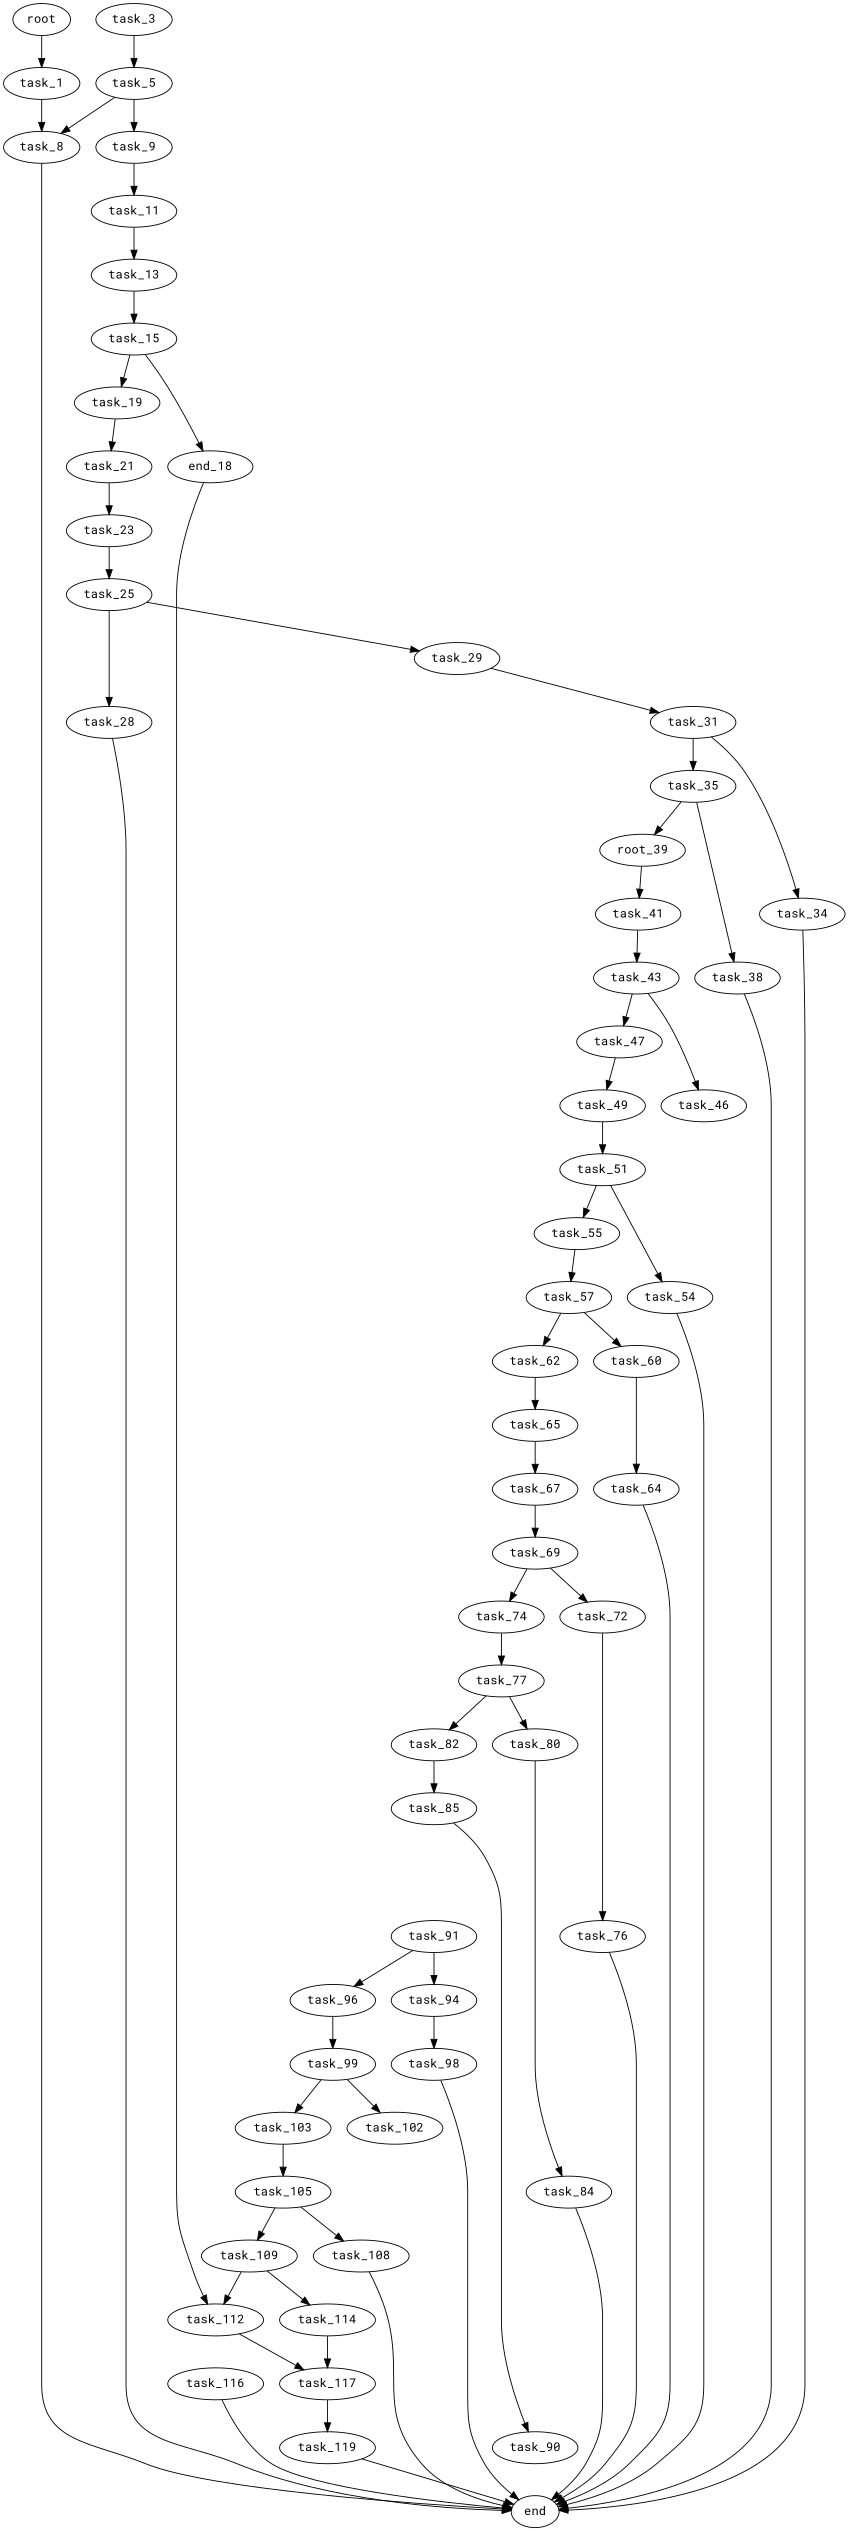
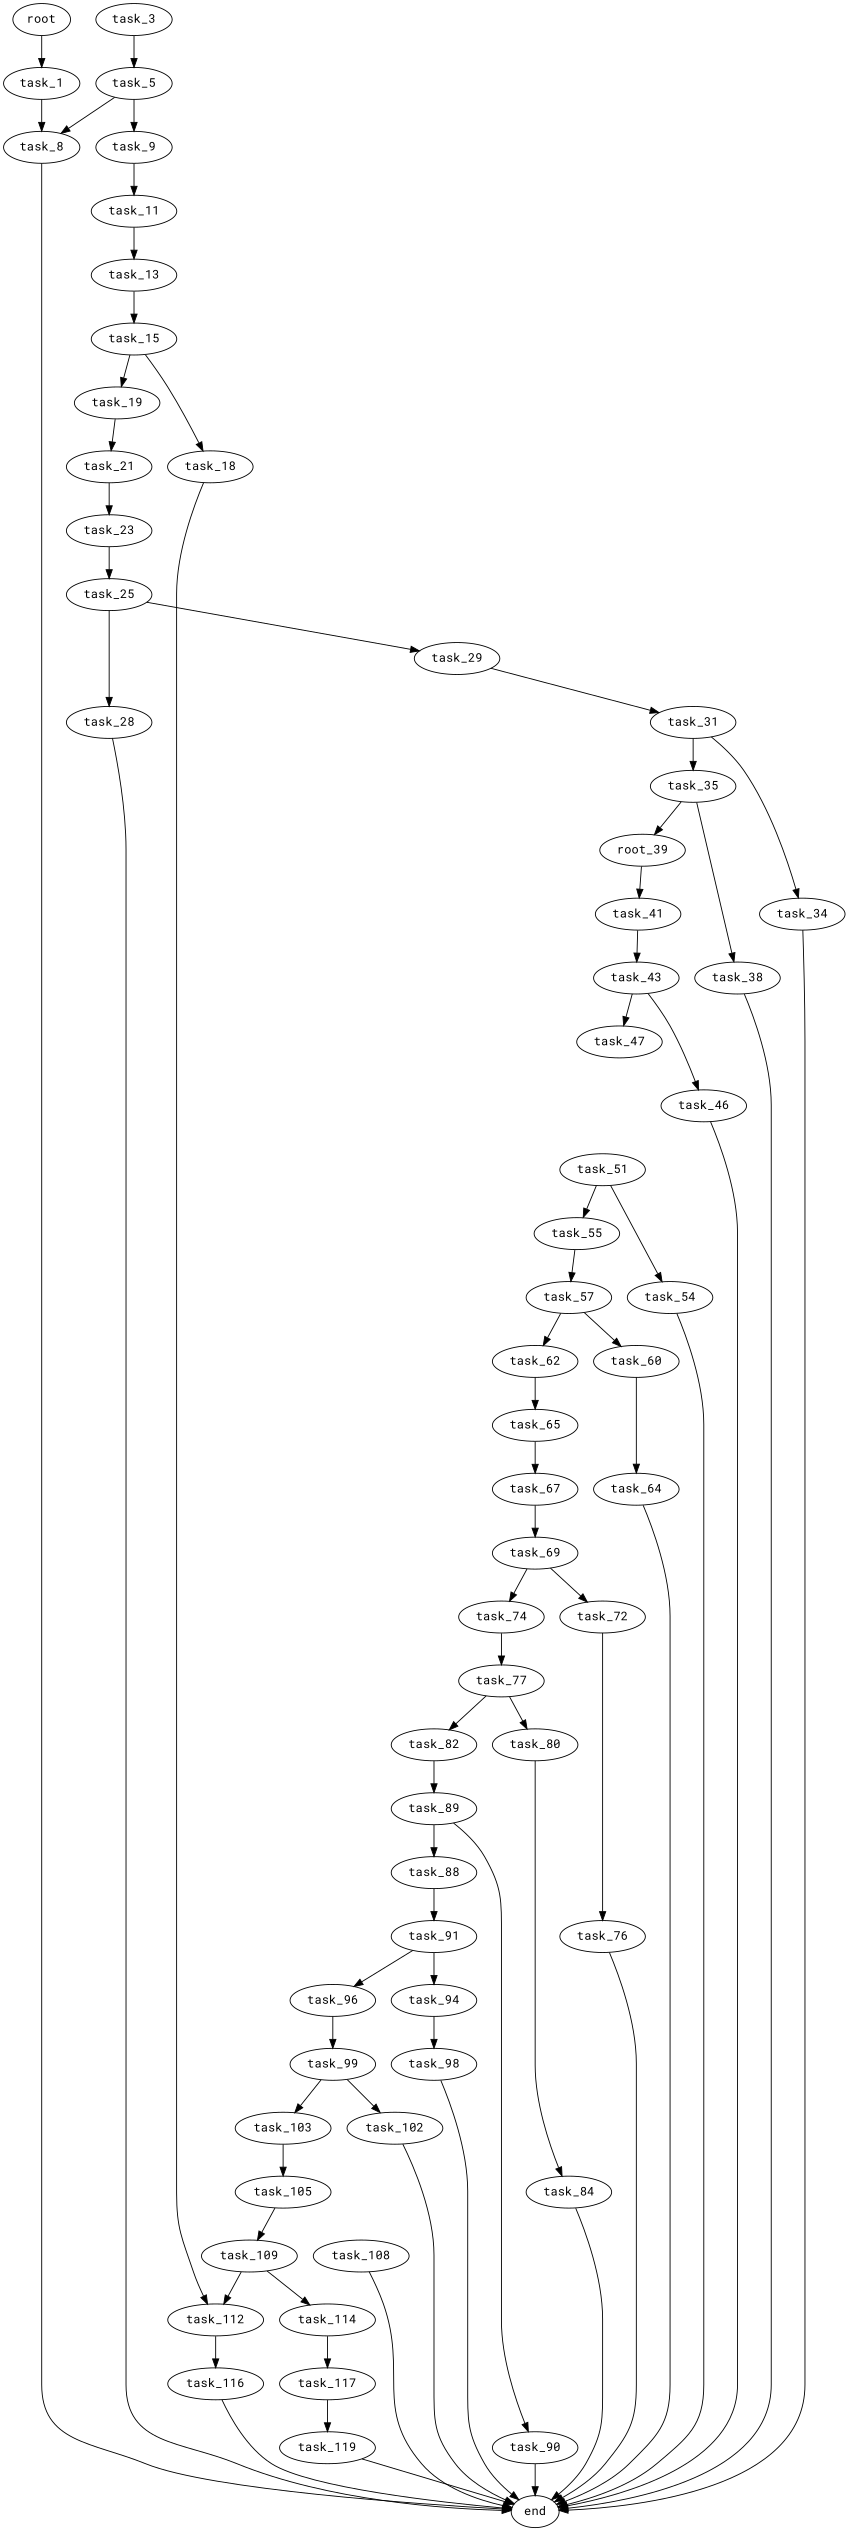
node "end_18": label "end_18" -> "task_18"
node "task_49": removed
node "task_85": label "task_85" -> "task_89"
edge "task_46" -> "end": added
node "task_88": added
edge "task_105" -> "task_108": removed
edge "task_102" -> "end": added
edge "task_112" -> "task_117": now "task_112" -> "task_116"
edge "task_90" -> "end": added
